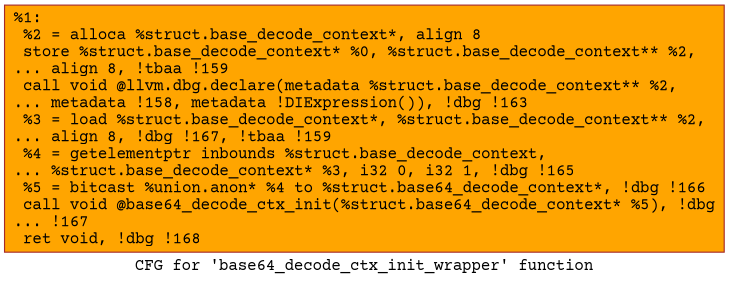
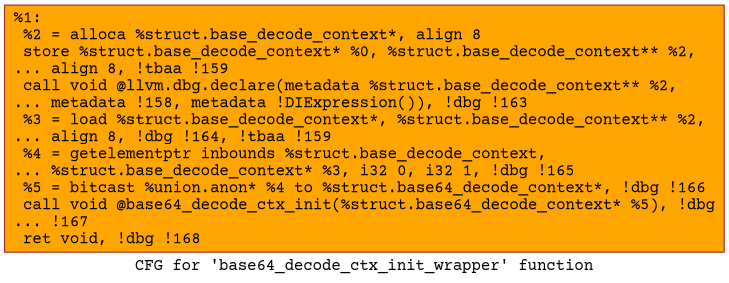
node "%1:": text "... align 8, !dbg !167, !tbaa !159" -> "... align 8, !dbg !164, !tbaa !159"
